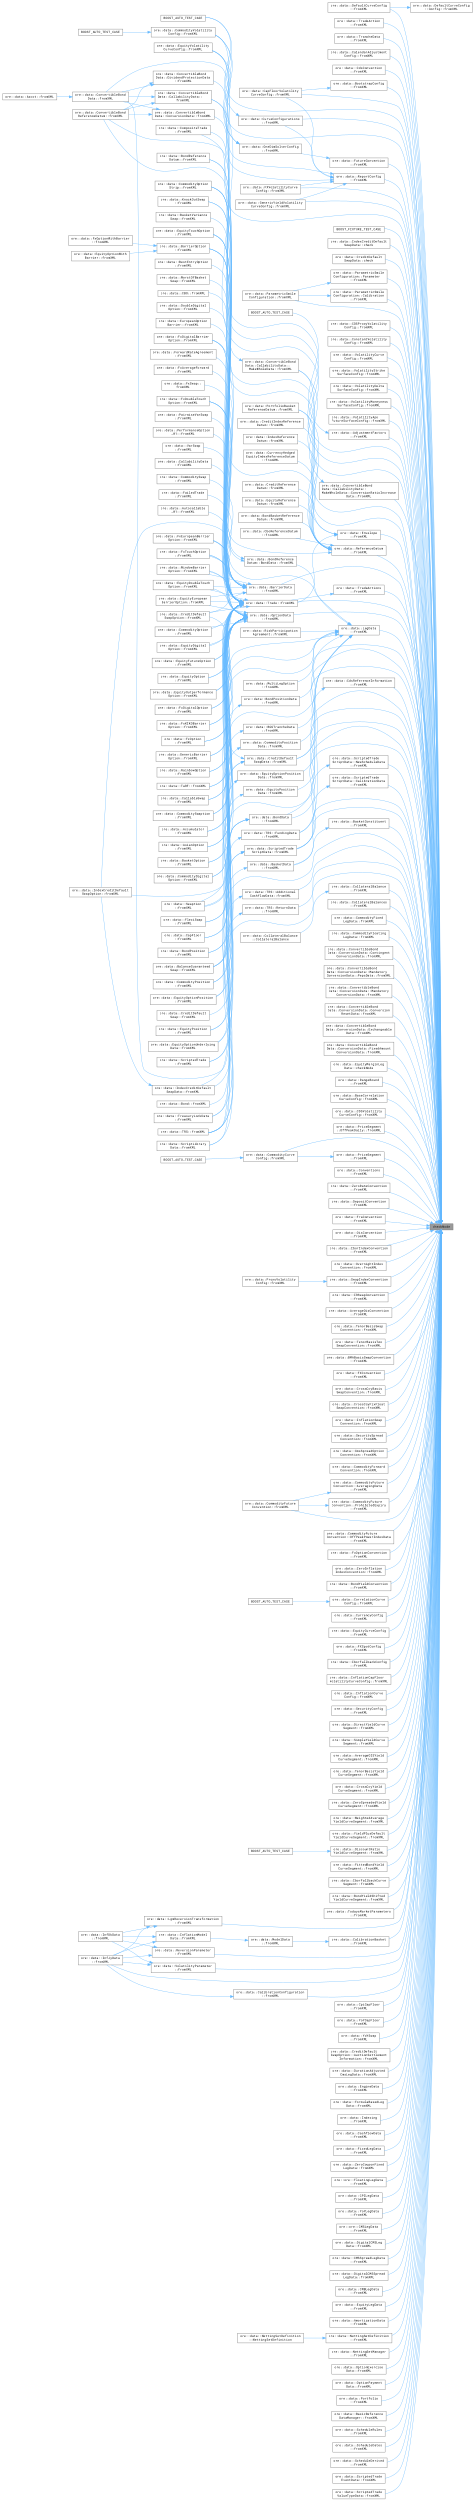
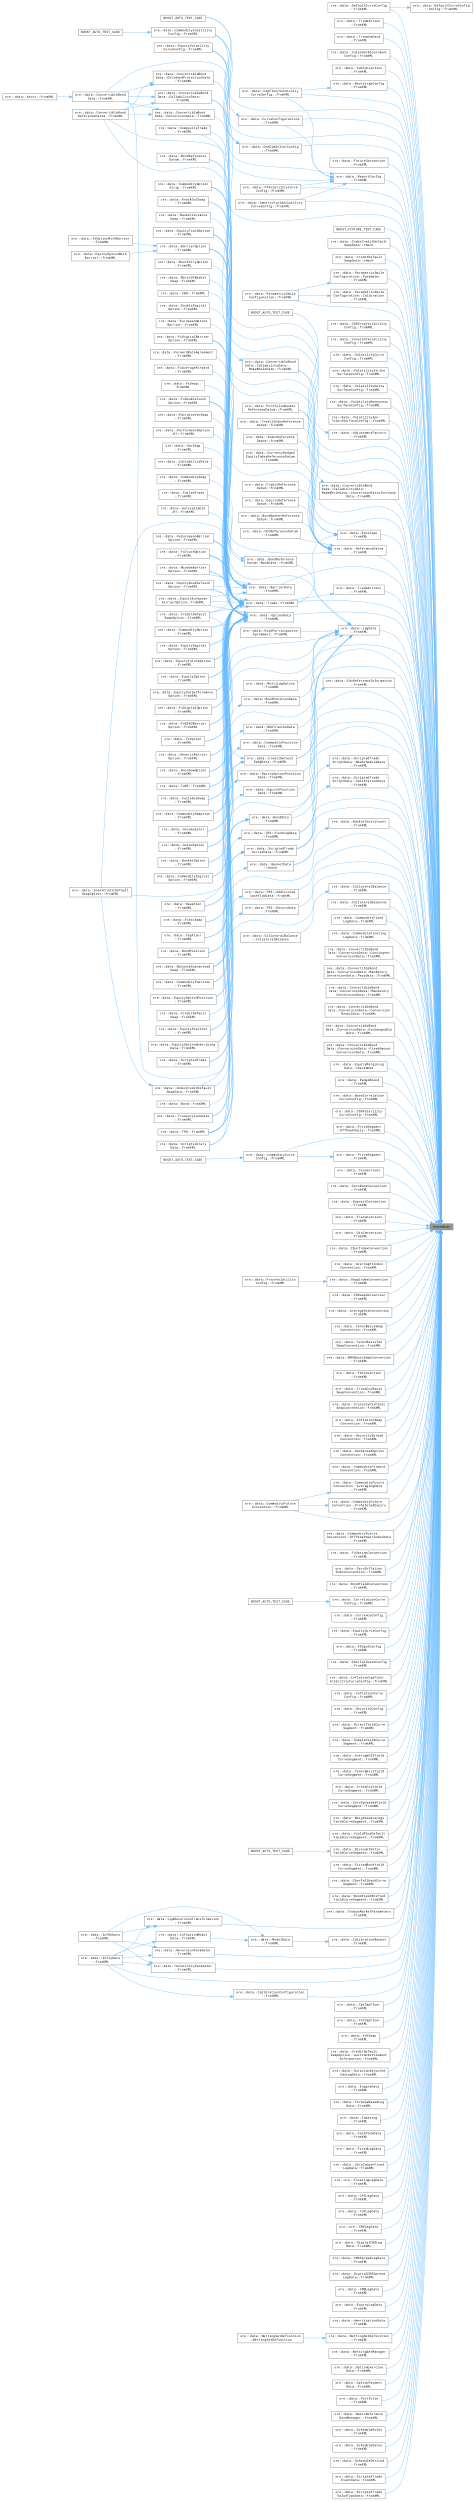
edge "ore::data::OneDimSolverConfig ::fromXML" -> "ore::data::FutureConvention ::fromXML": now "ore::data::OneDimSolverConfig ::fromXML" -> "checkNode"
node "ore::data::BasketData ::fromXML": label "ore::data::BasketData ::fromXML" -> "ore::data::BasketData ::check"
edge "ore::data::InfDkData ::fromXML" -> "ore::data::InflationModel Data::fromXML": now "ore::data::InfDkData ::fromXML" -> "ore::data::ModelData ::fromXML"
